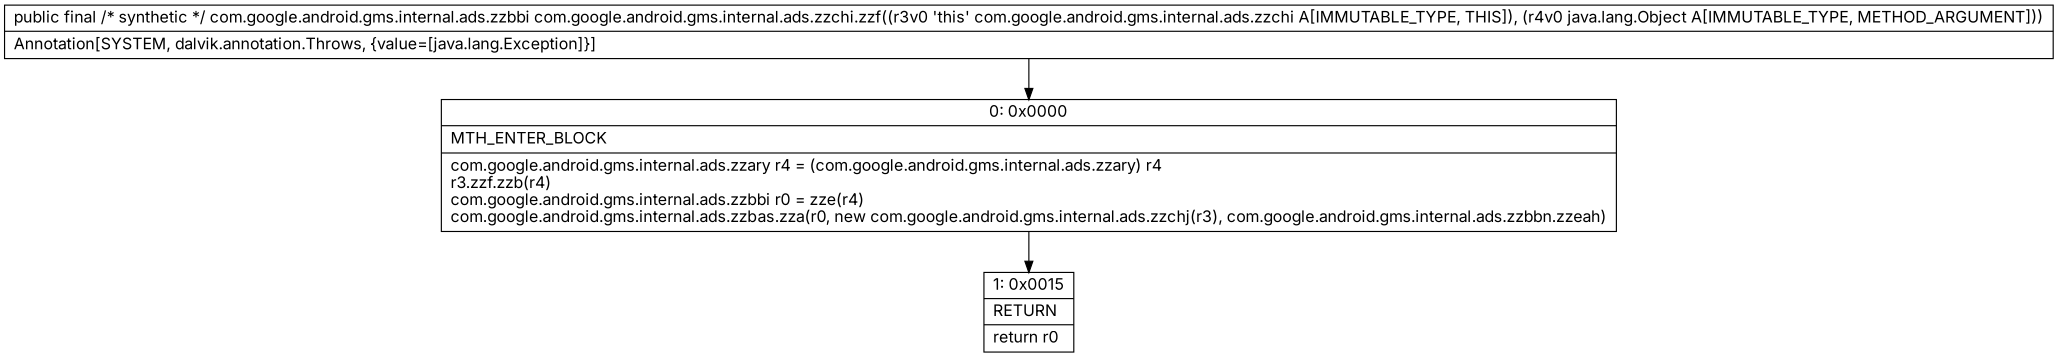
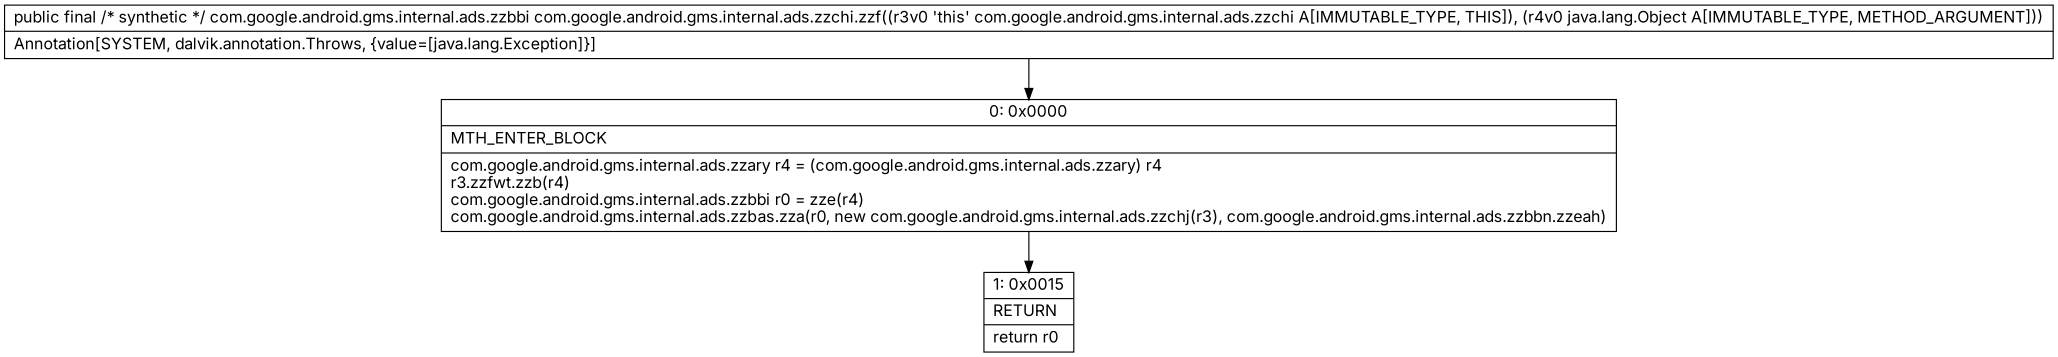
node "0: 0x0000": text "r3.zzf.zzb(r4)" -> "r3.zzfwt.zzb(r4)"
